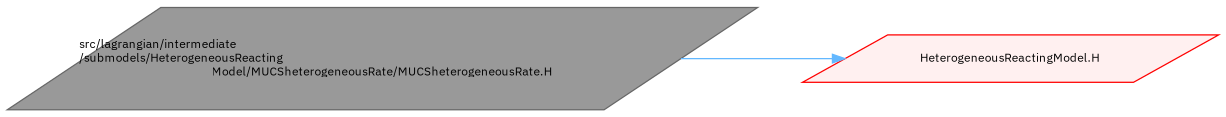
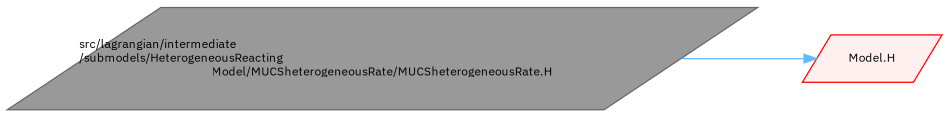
node "HeterogeneousReactingModel.H": label "HeterogeneousReactingModel.H" -> "Model.H"
